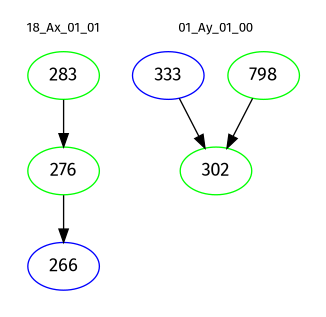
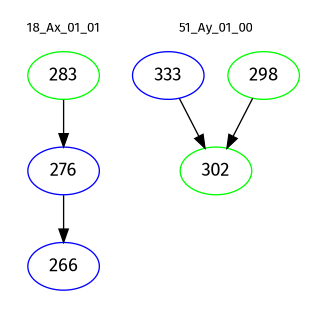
cluster "01_Ay_01_00": label "01_Ay_01_00" -> "51_Ay_01_00"
node "798": label "798" -> "298"
node "276": color green -> blue
